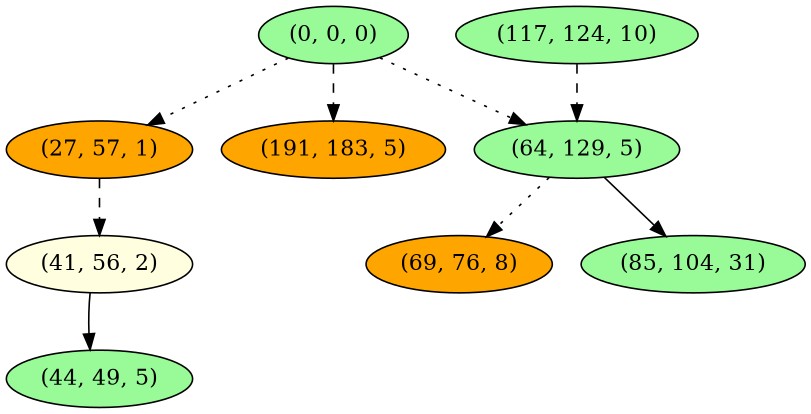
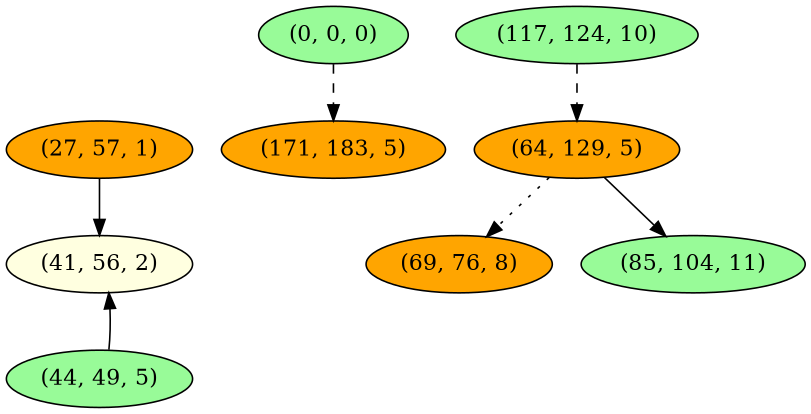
edge "(0, 0, 0)" -> "(27, 57, 1)": removed
edge "(0, 0, 0)" -> "(64, 129, 5)": removed
node "(191, 183, 5)": label "(191, 183, 5)" -> "(171, 183, 5)"
node "(64, 129, 5)": fillcolor palegreen -> orange
edge "(27, 57, 1)" -> "(41, 56, 2)": style dashed -> solid
node "(85, 104, 31)": label "(85, 104, 31)" -> "(85, 104, 11)"
edge "(41, 56, 2)" -> "(44, 49, 5)": reversed
